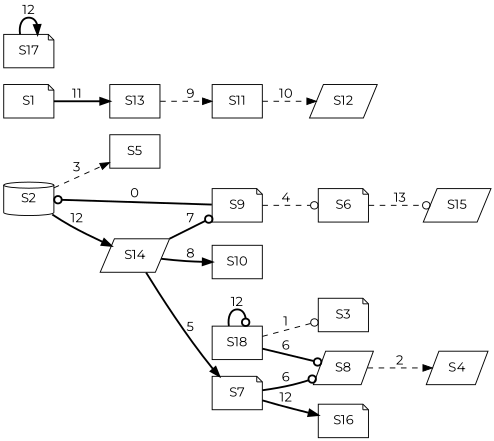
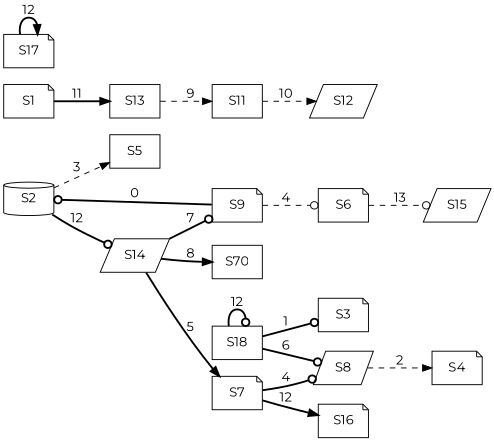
edge "S2" -> "S14": arrowhead normal -> odot
node "S10": label "S10" -> "S70"
edge "S18" -> "S3": style dashed -> bold
node "S4": shape parallelogram -> note
edge "S7" -> "S8": label "6" -> "4"
